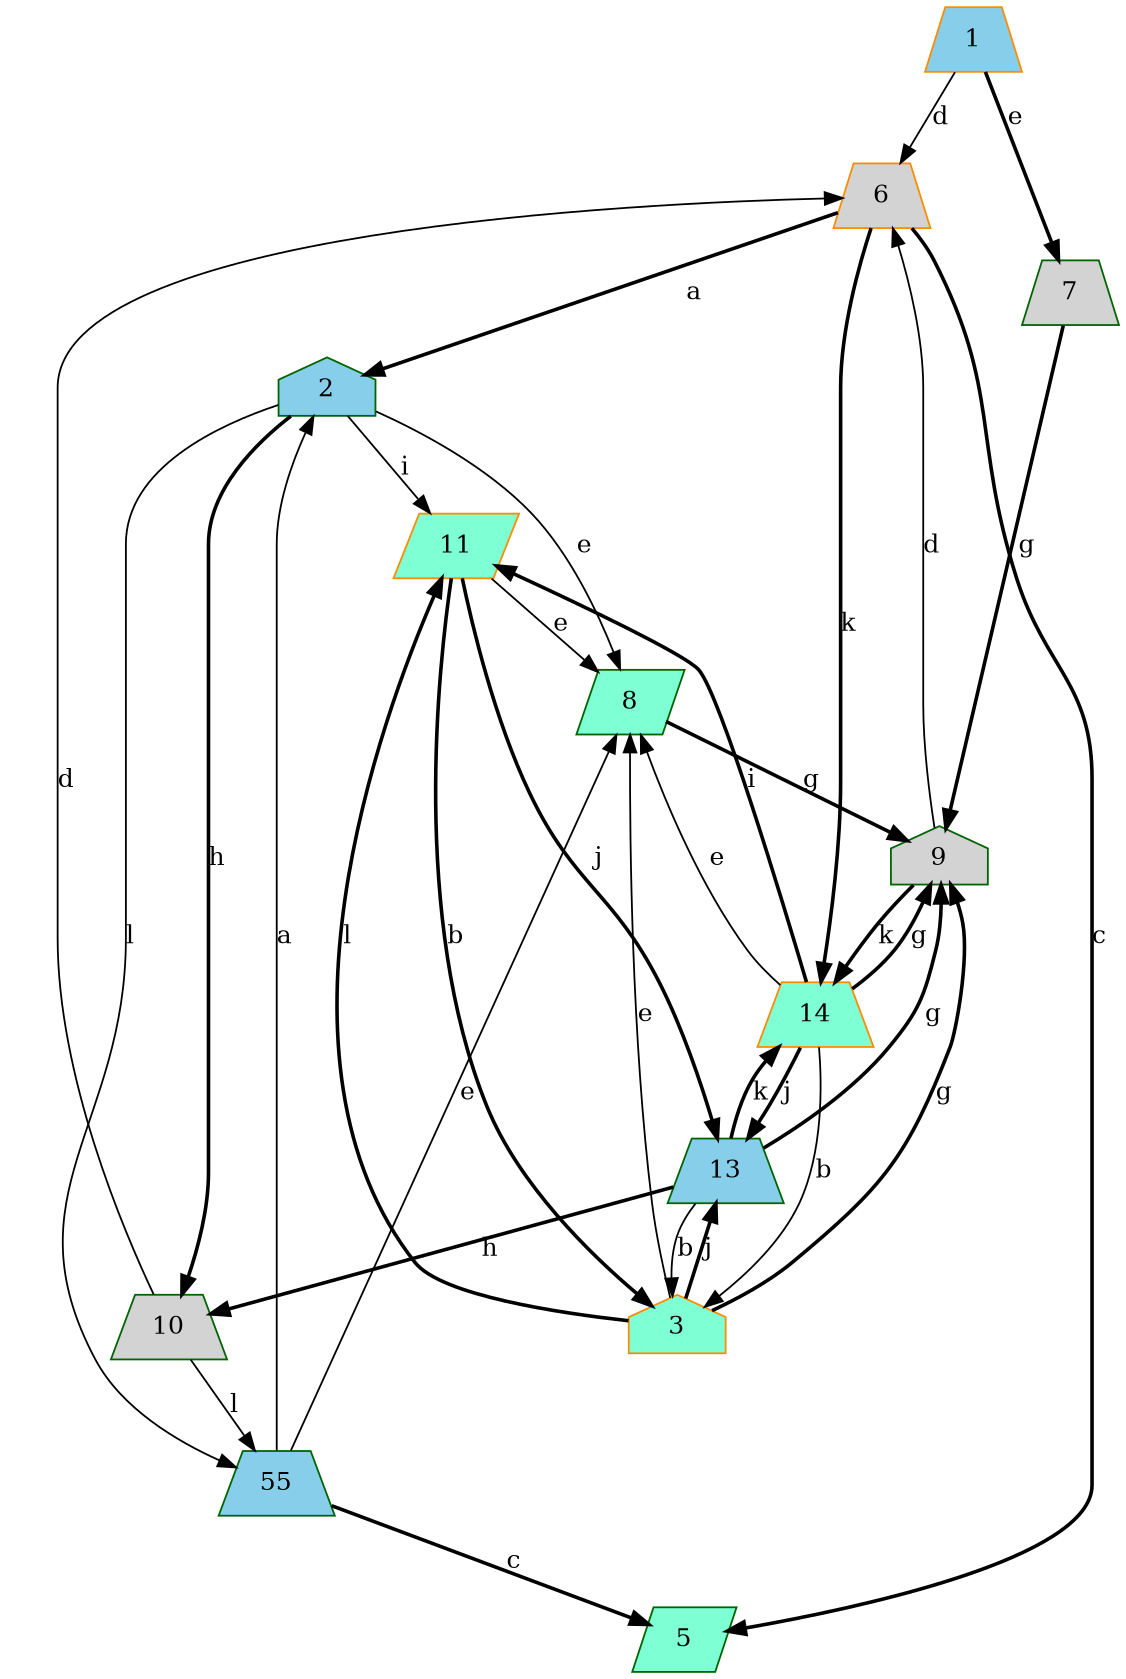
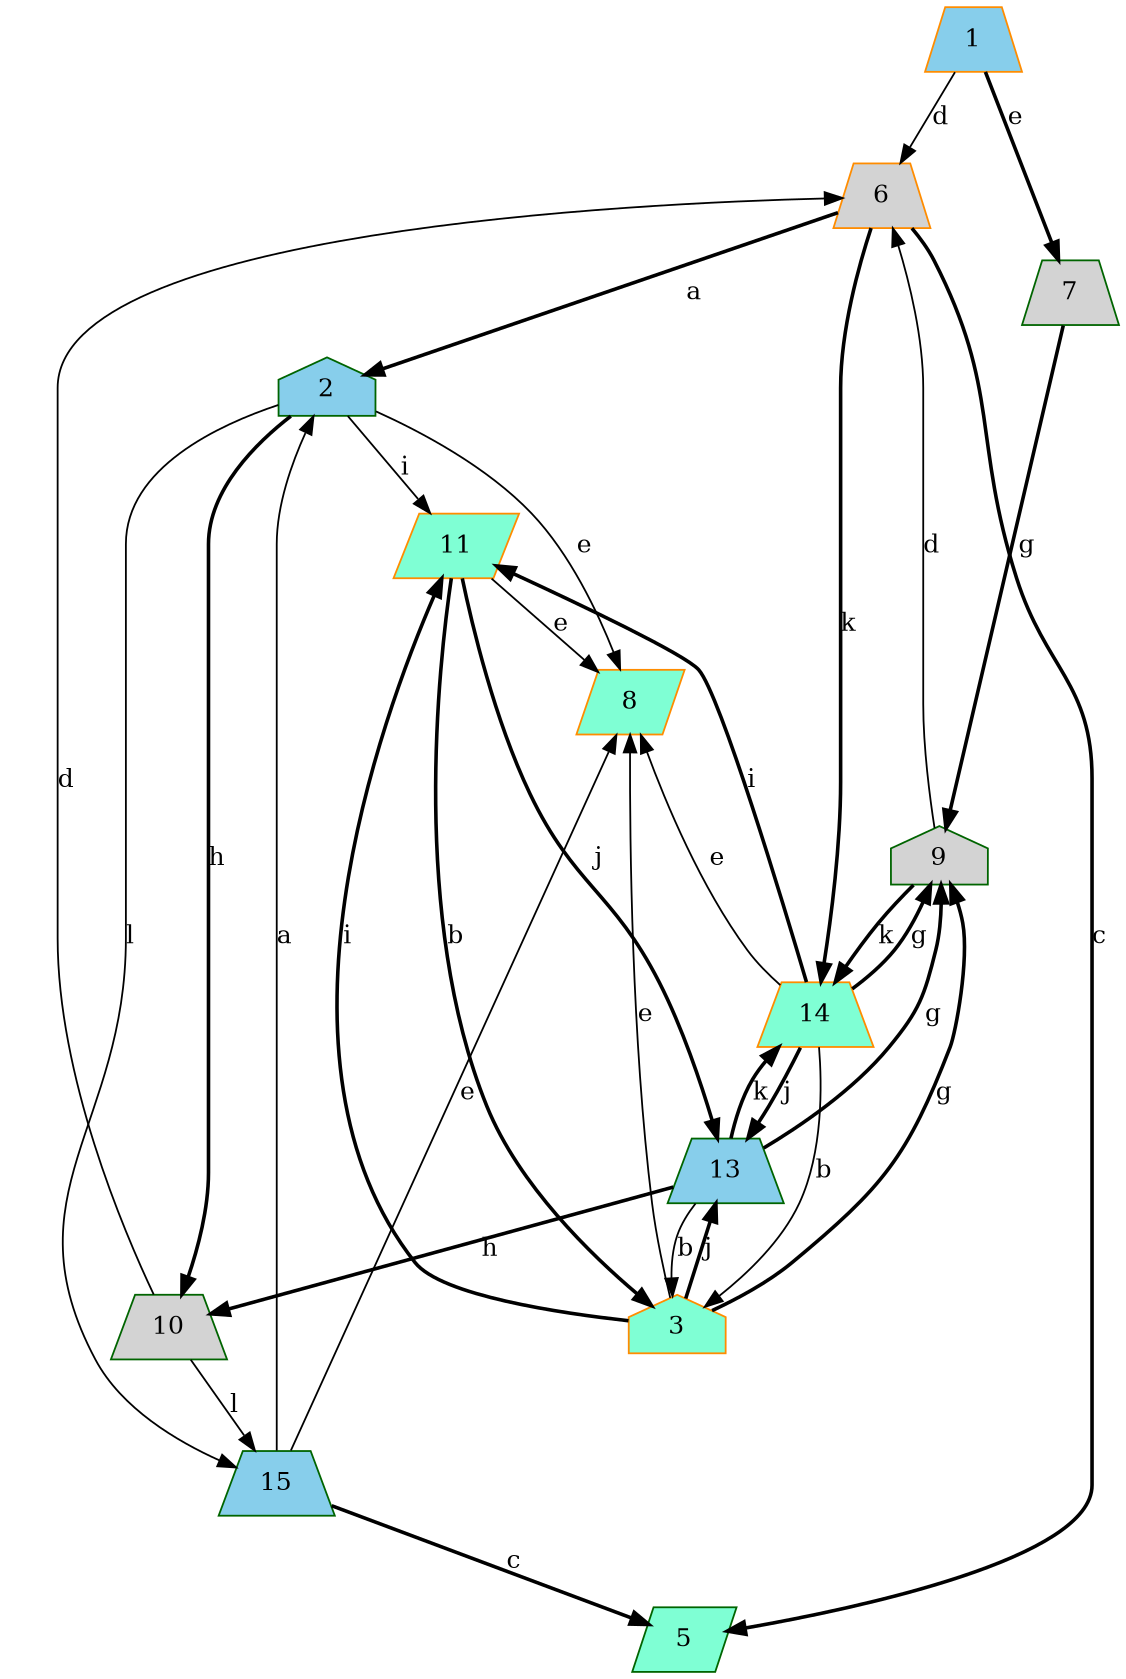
node "8": color darkgreen -> darkorange
edge "8" -> "9": removed, label "g"
edge "3" -> "11": label "l" -> "i"
node "55": label "55" -> "15"
